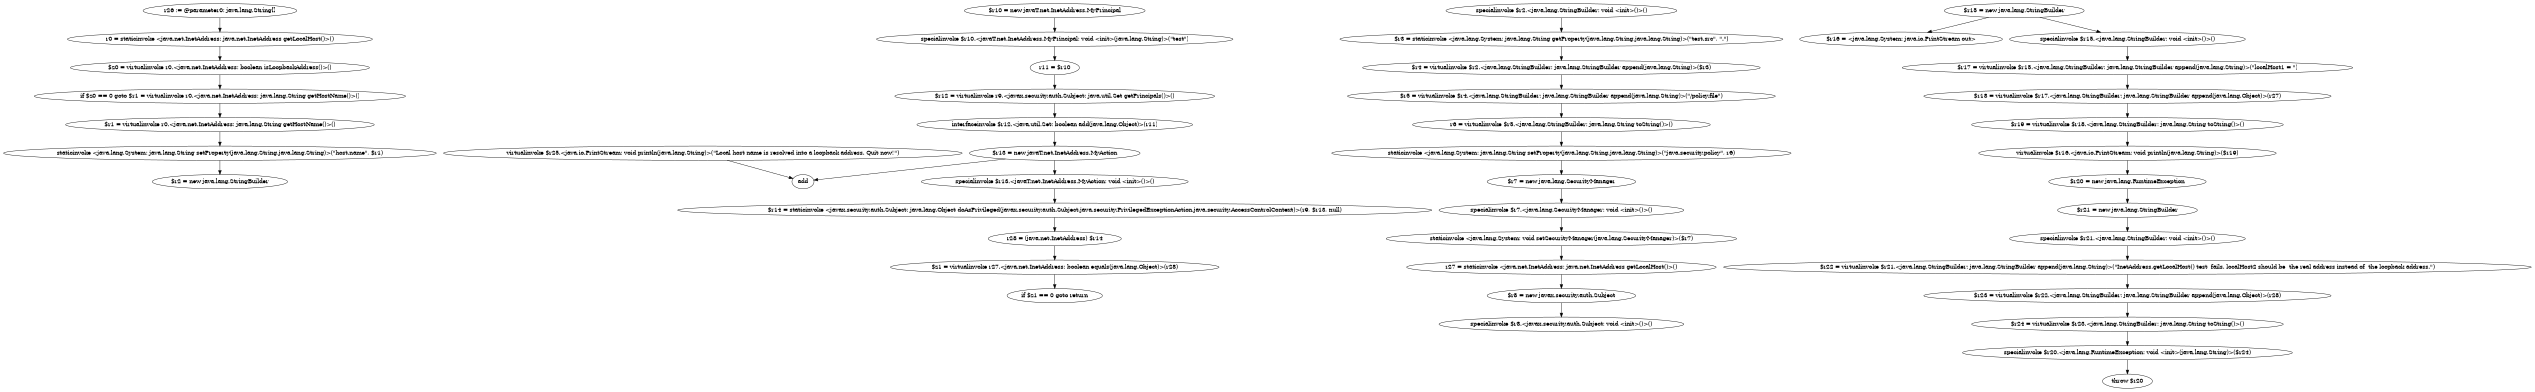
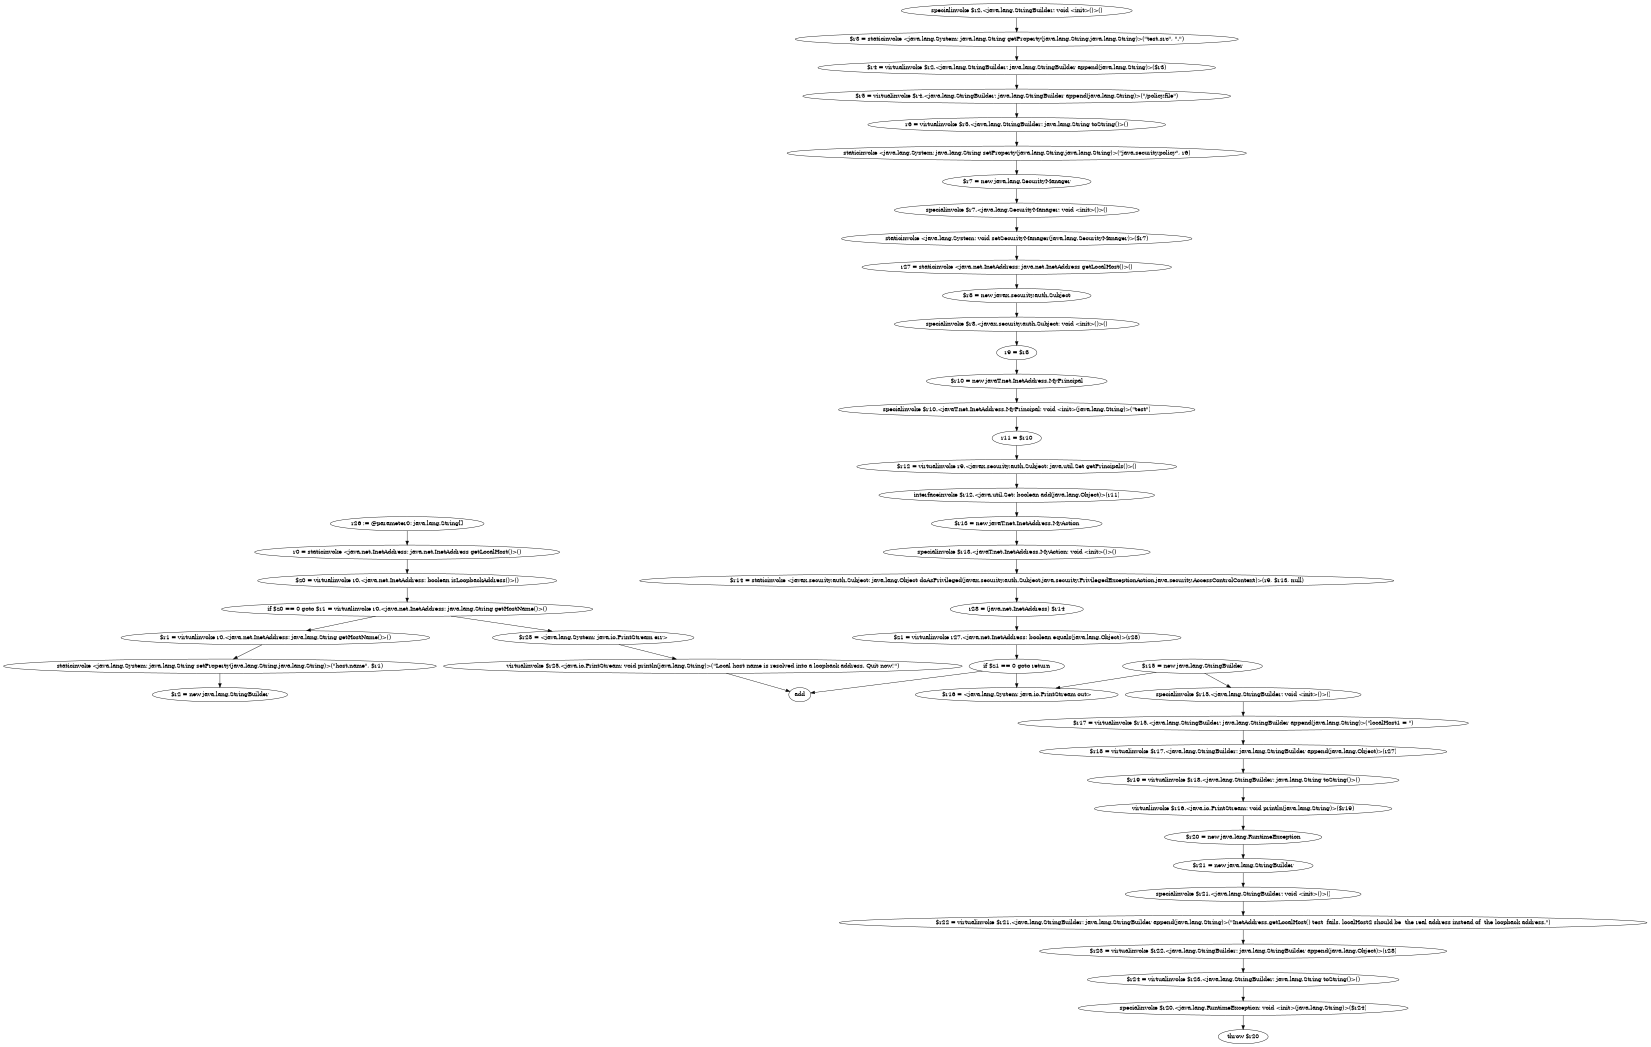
edge "$r13 = new javaT.net.InetAddress.MyAction" -> "add": now "if $z1 == 0 goto return" -> "add"
node "r9 = $r8": added
node "$r25 = <java.lang.System: java.io.PrintStream err>": added
edge "if $z1 == 0 goto return" -> "$r16 = <java.lang.System: java.io.PrintStream out>": added
